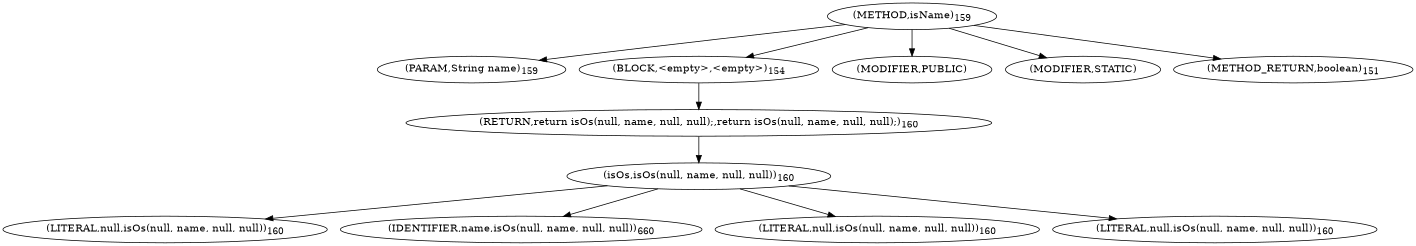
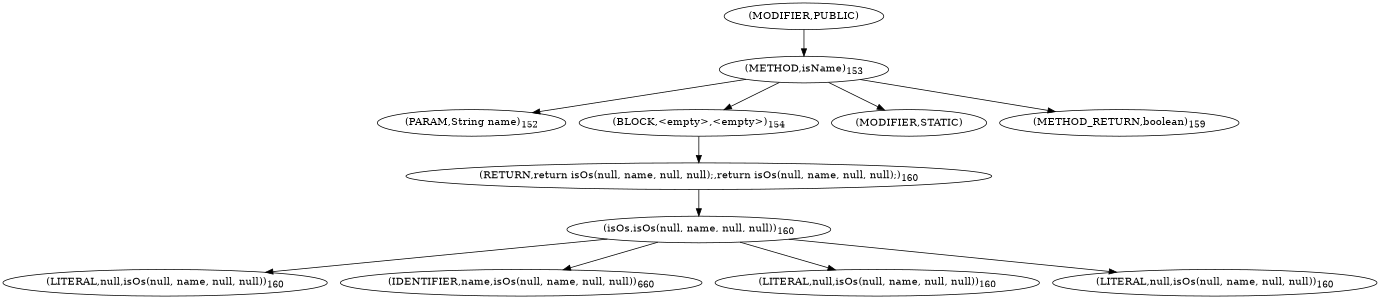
node "(METHOD,isName)": text "159" -> "153"
edge "(METHOD,isName)" -> "(MODIFIER,PUBLIC)": reversed
node "(PARAM,String name)": text "159" -> "152"
node "(METHOD_RETURN,boolean)": text "151" -> "159"
